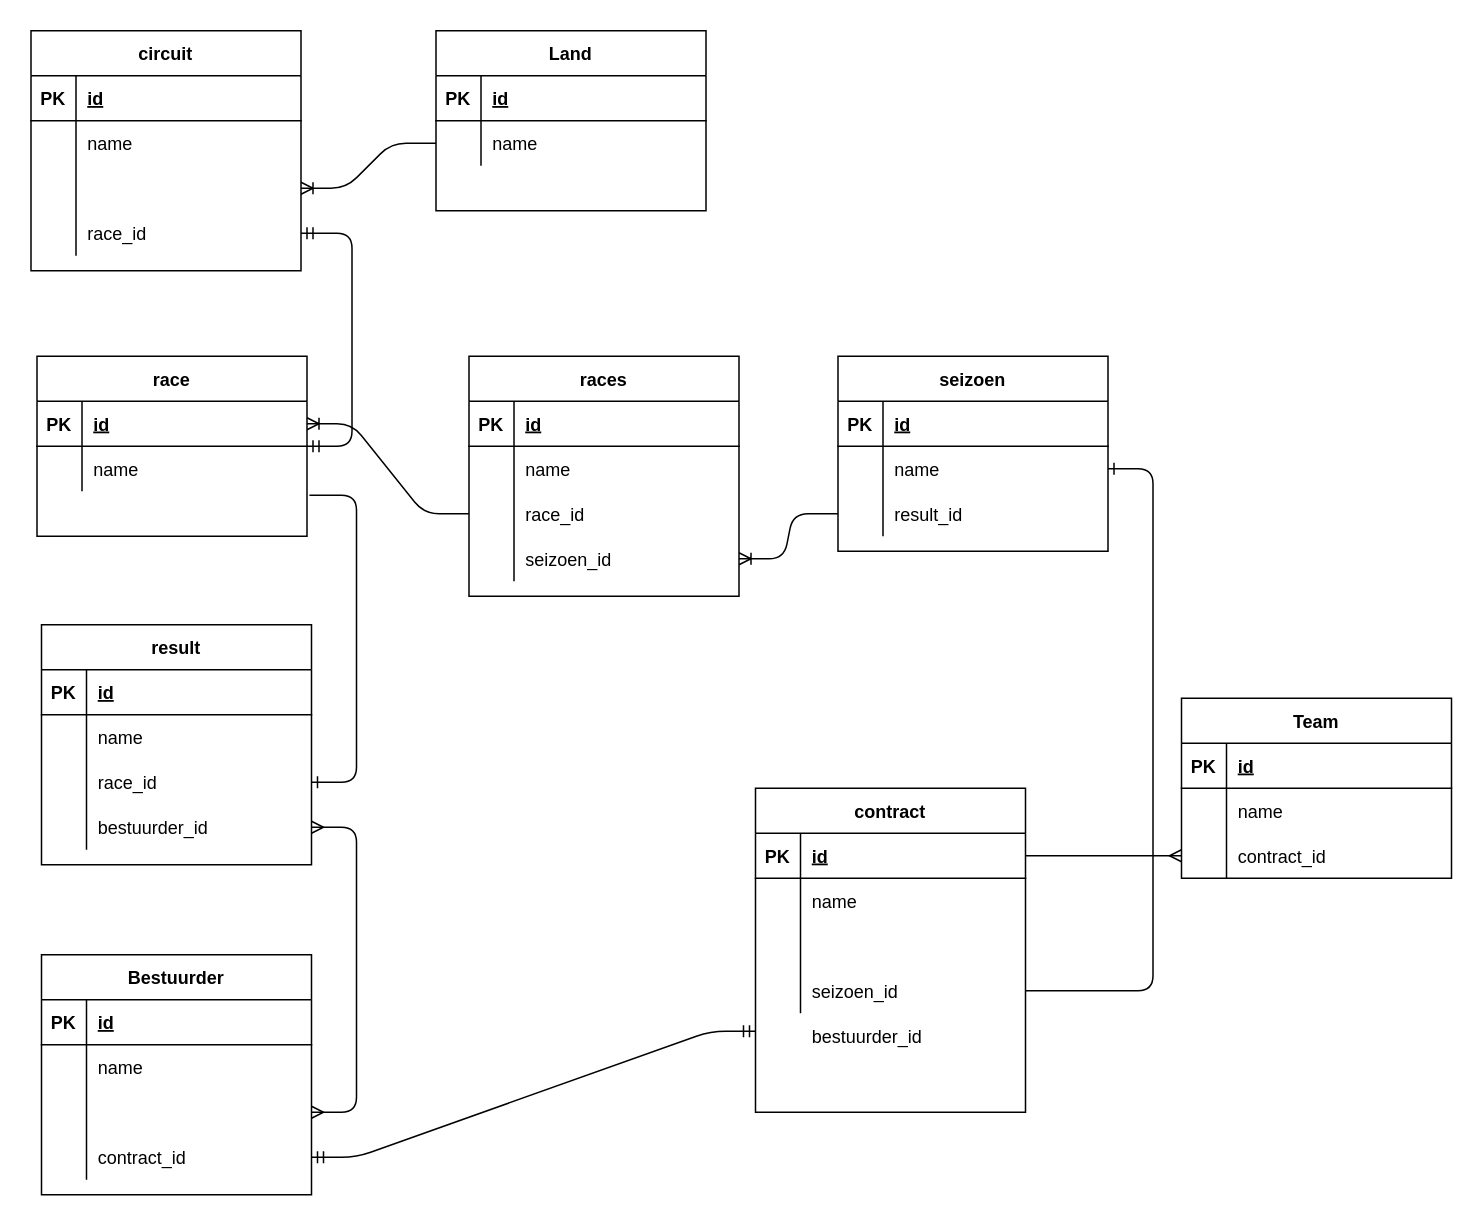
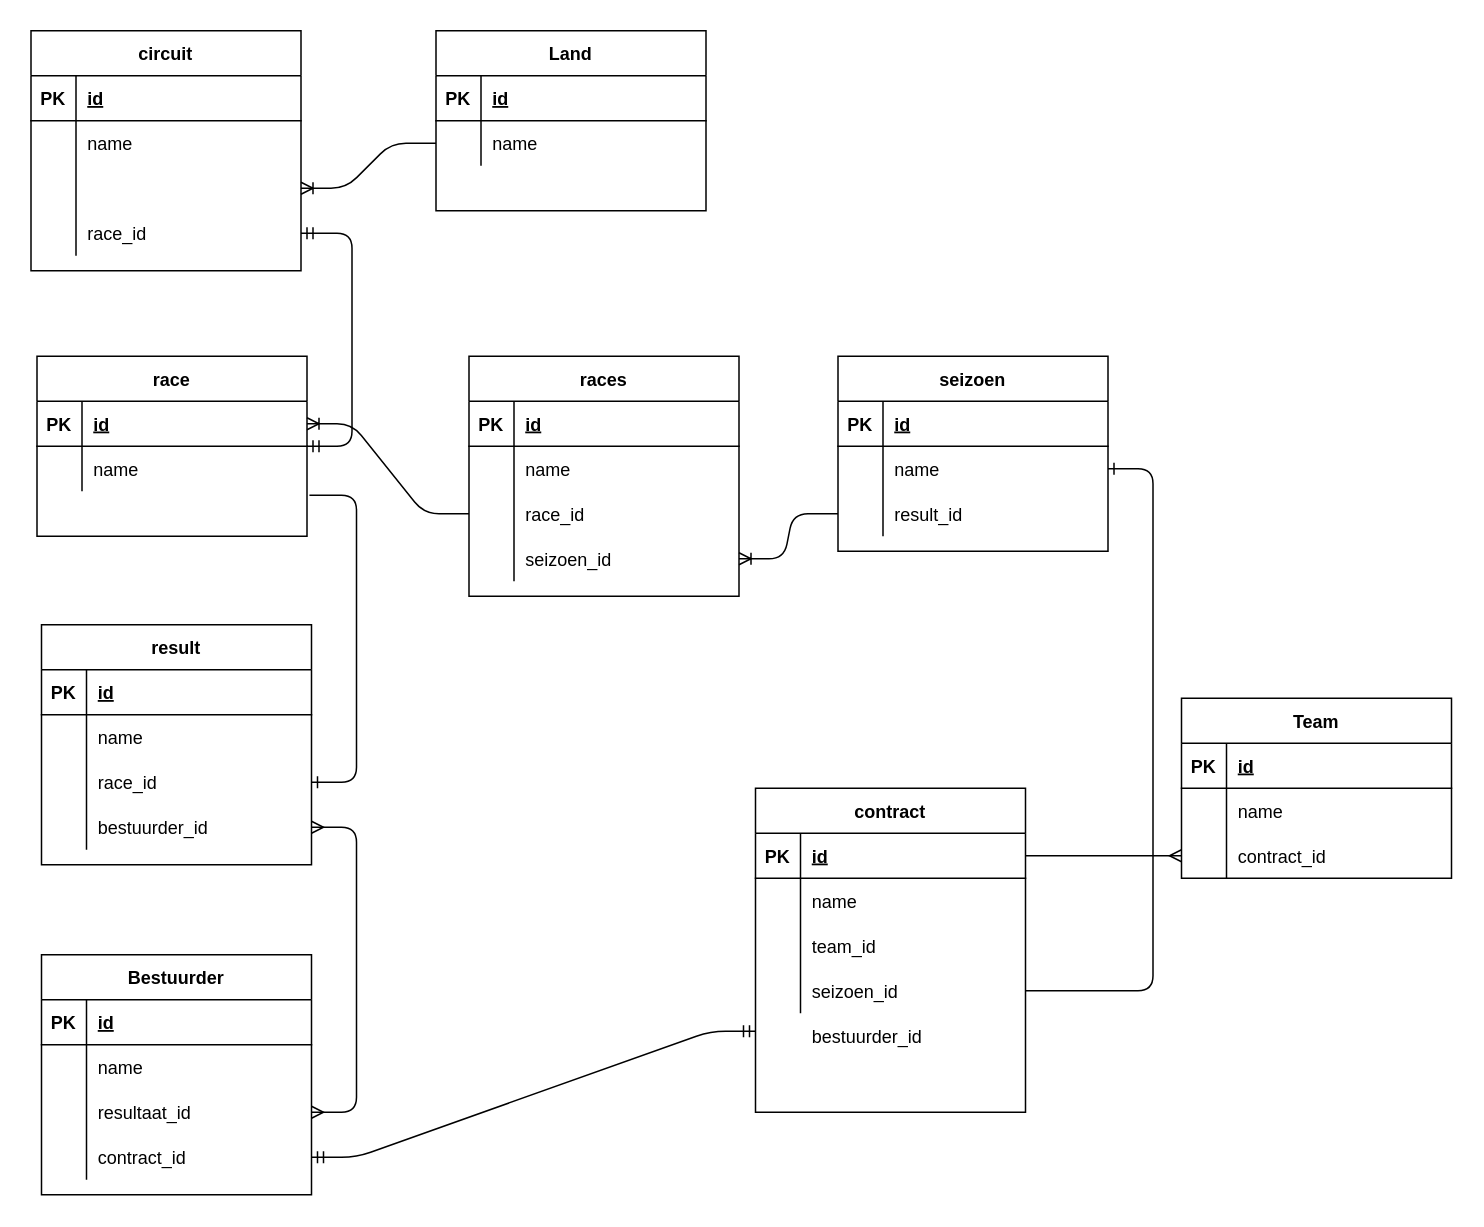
node "team_id": added
node "resultaat_id": added
